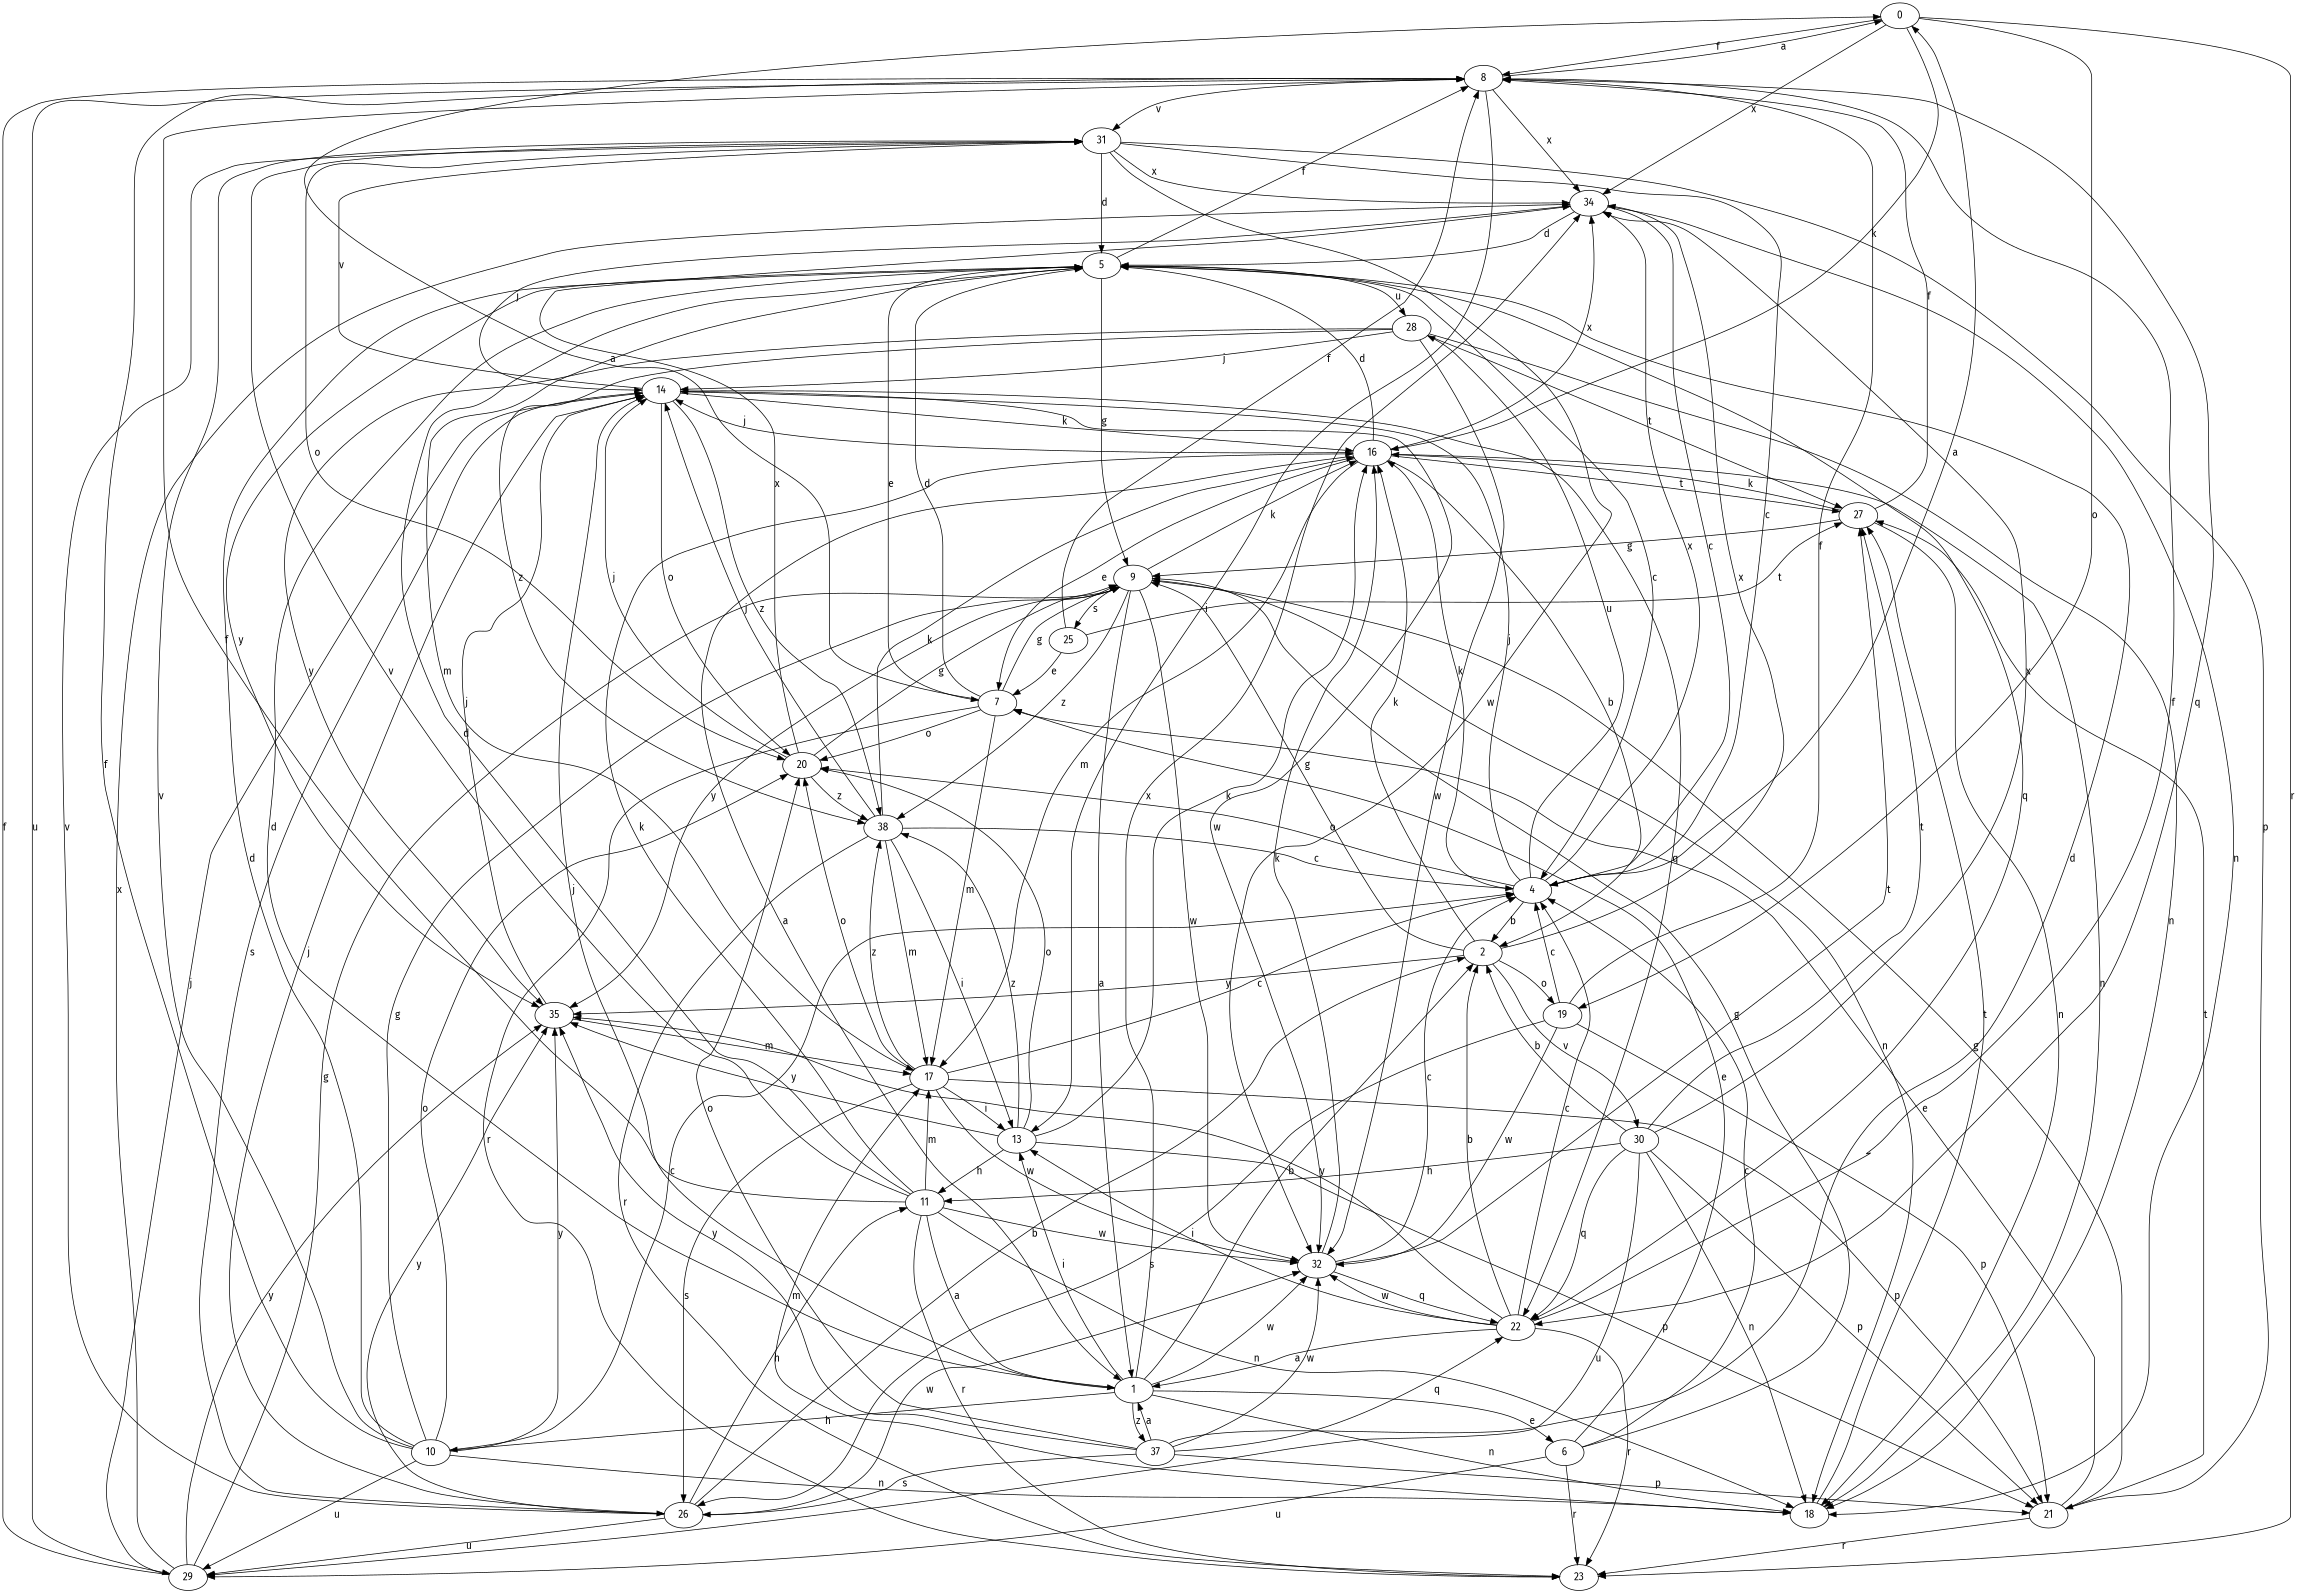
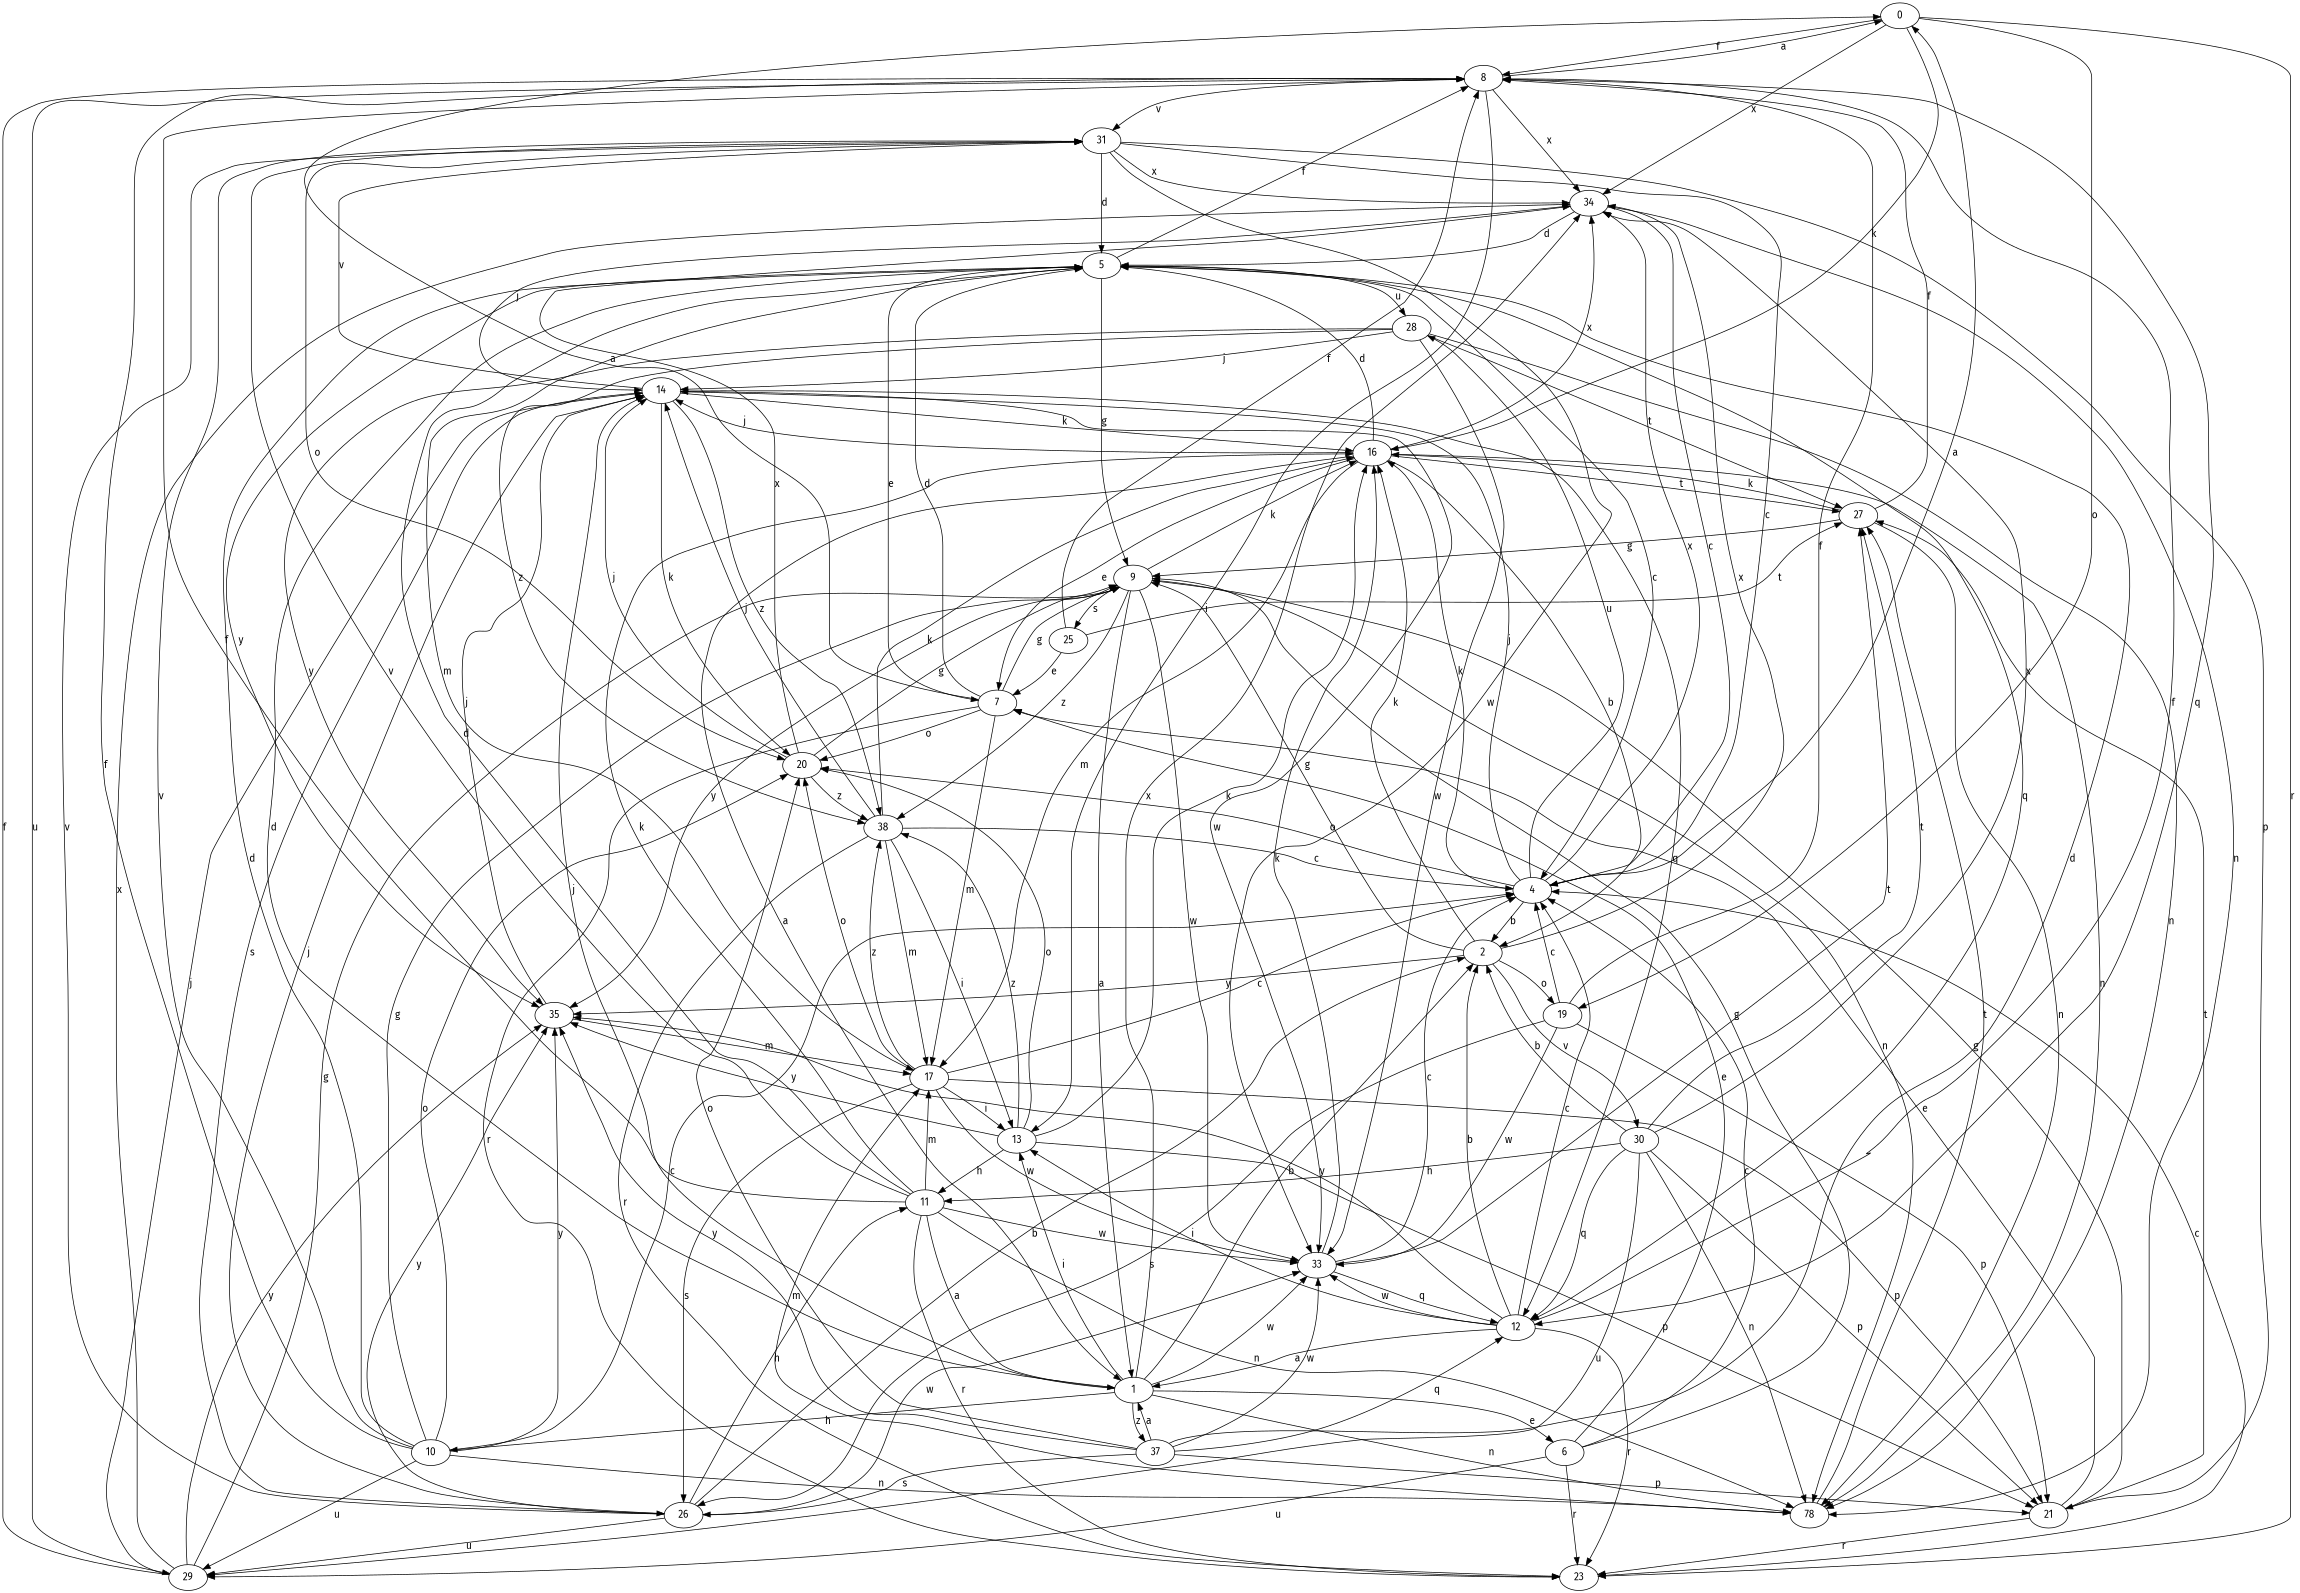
edge "14" -> "20": label "o" -> "k"
node "32": label "32" -> "33"
edge "23" -> "4": added, label "c"
node "22": label "22" -> "12"
node "18": label "18" -> "78"
